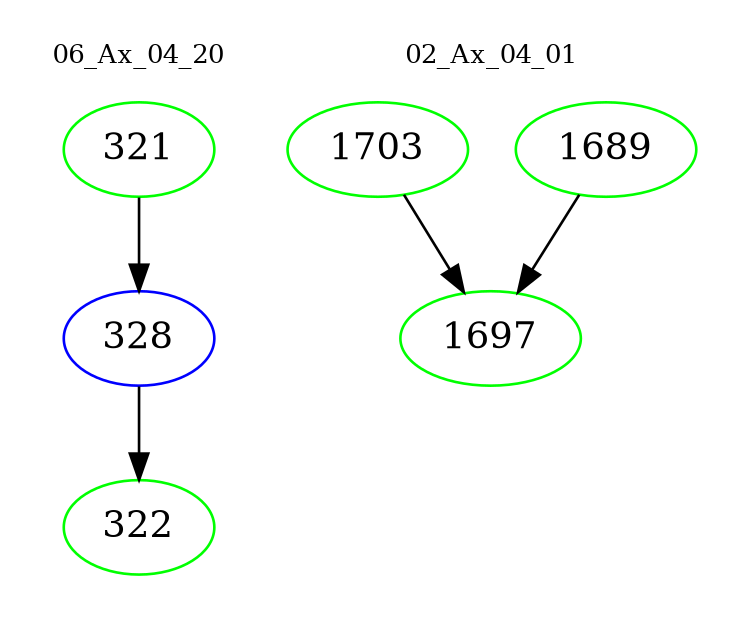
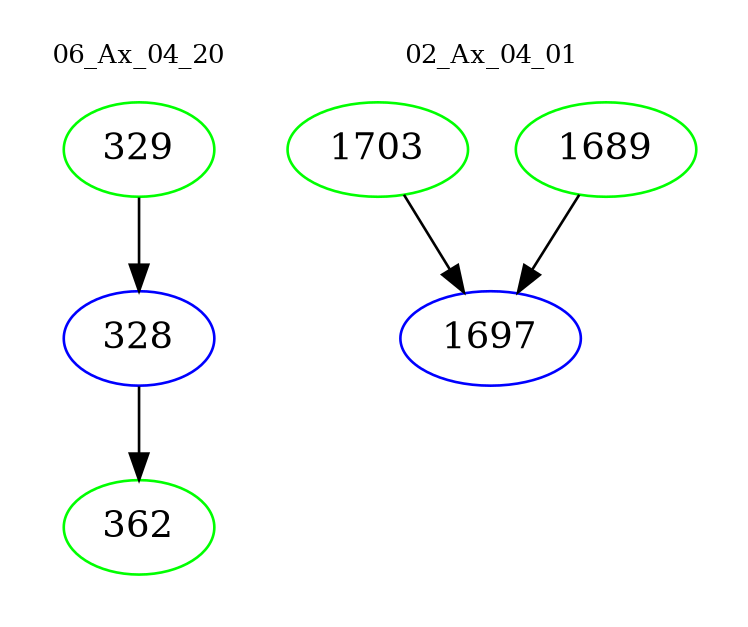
node "321": label "321" -> "329"
node "1697": color green -> blue
node "322": label "322" -> "362"
